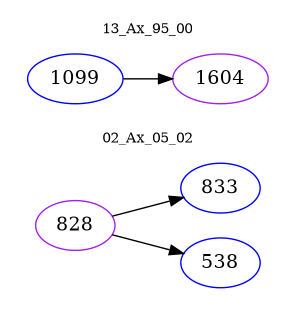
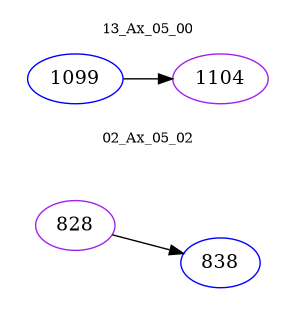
cluster "13_Ax_95_00": label "13_Ax_95_00" -> "13_Ax_05_00"
node "1604": label "1604" -> "1104"
node "833": removed
node "538": label "538" -> "838"
